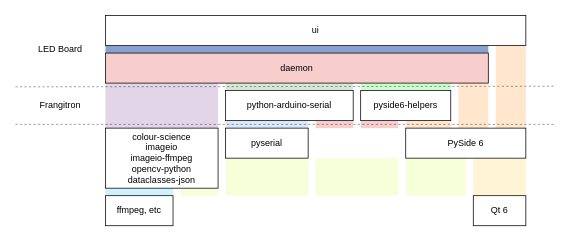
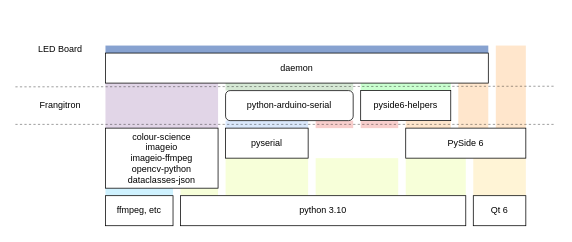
node "ui": removed
node "daemon": fillcolor #f8cecc -> #ffffff
node "python-arduino-serial": shape rectangle -> rounded rectangle
node "python 3.10": added
